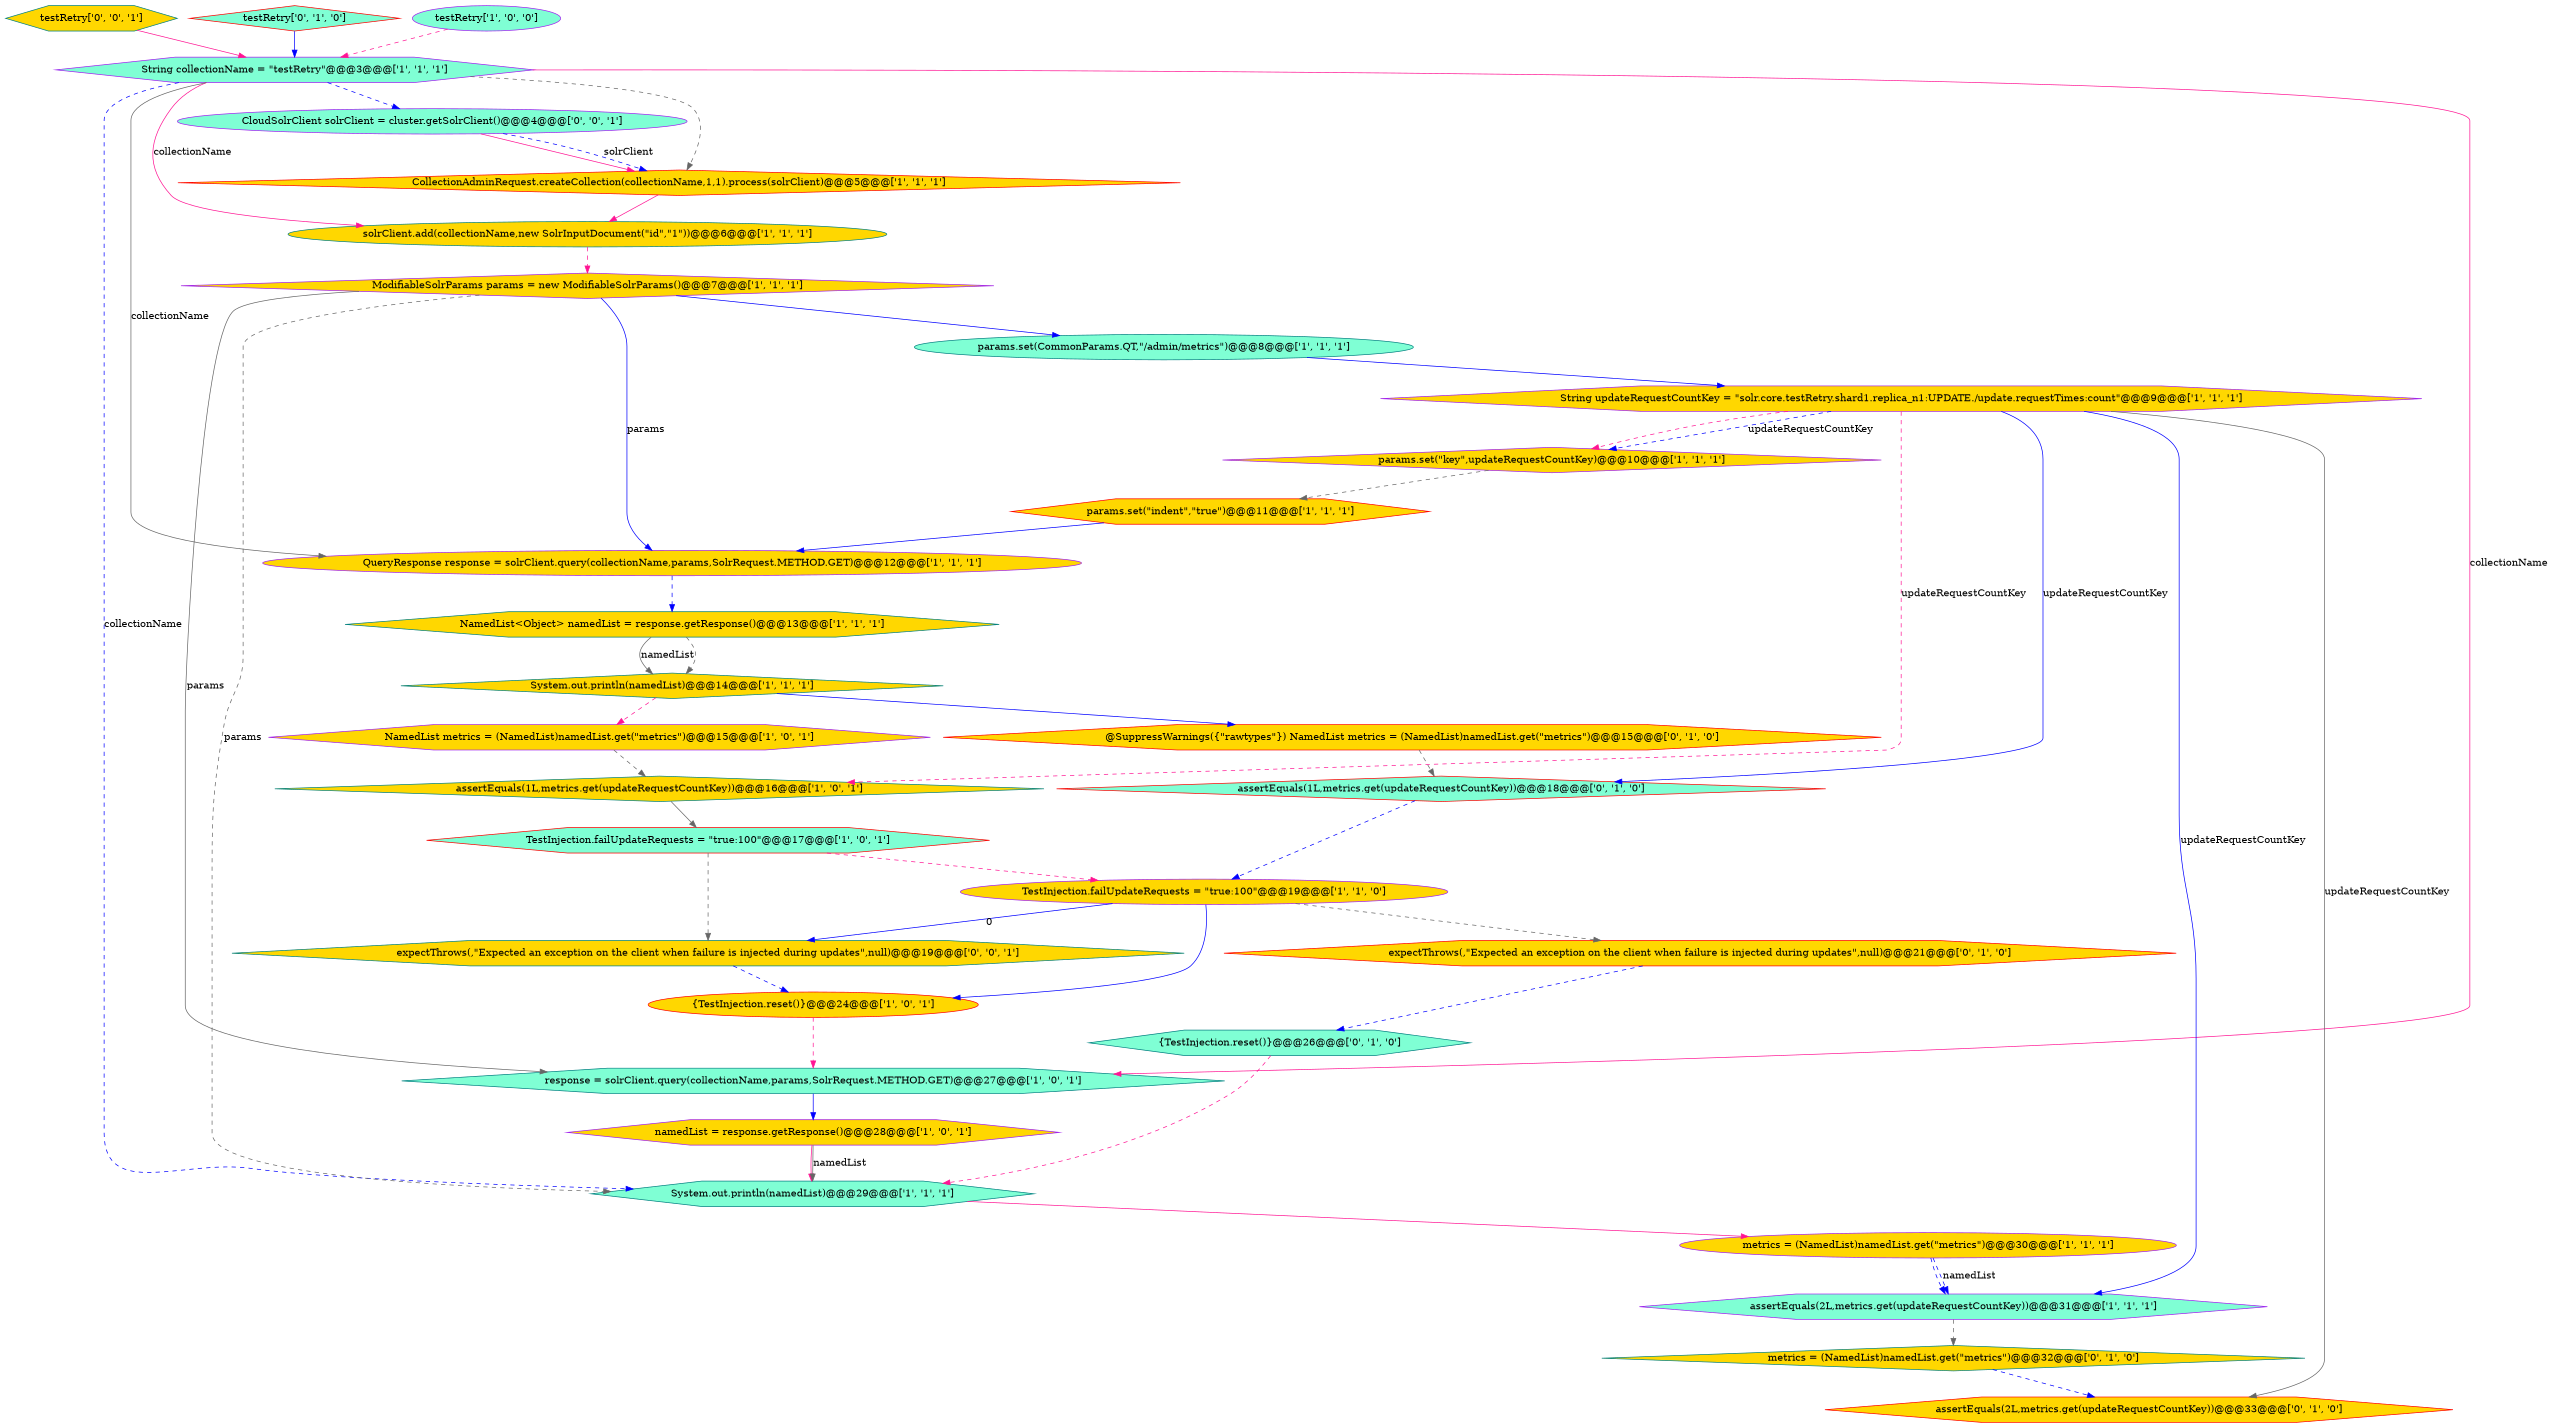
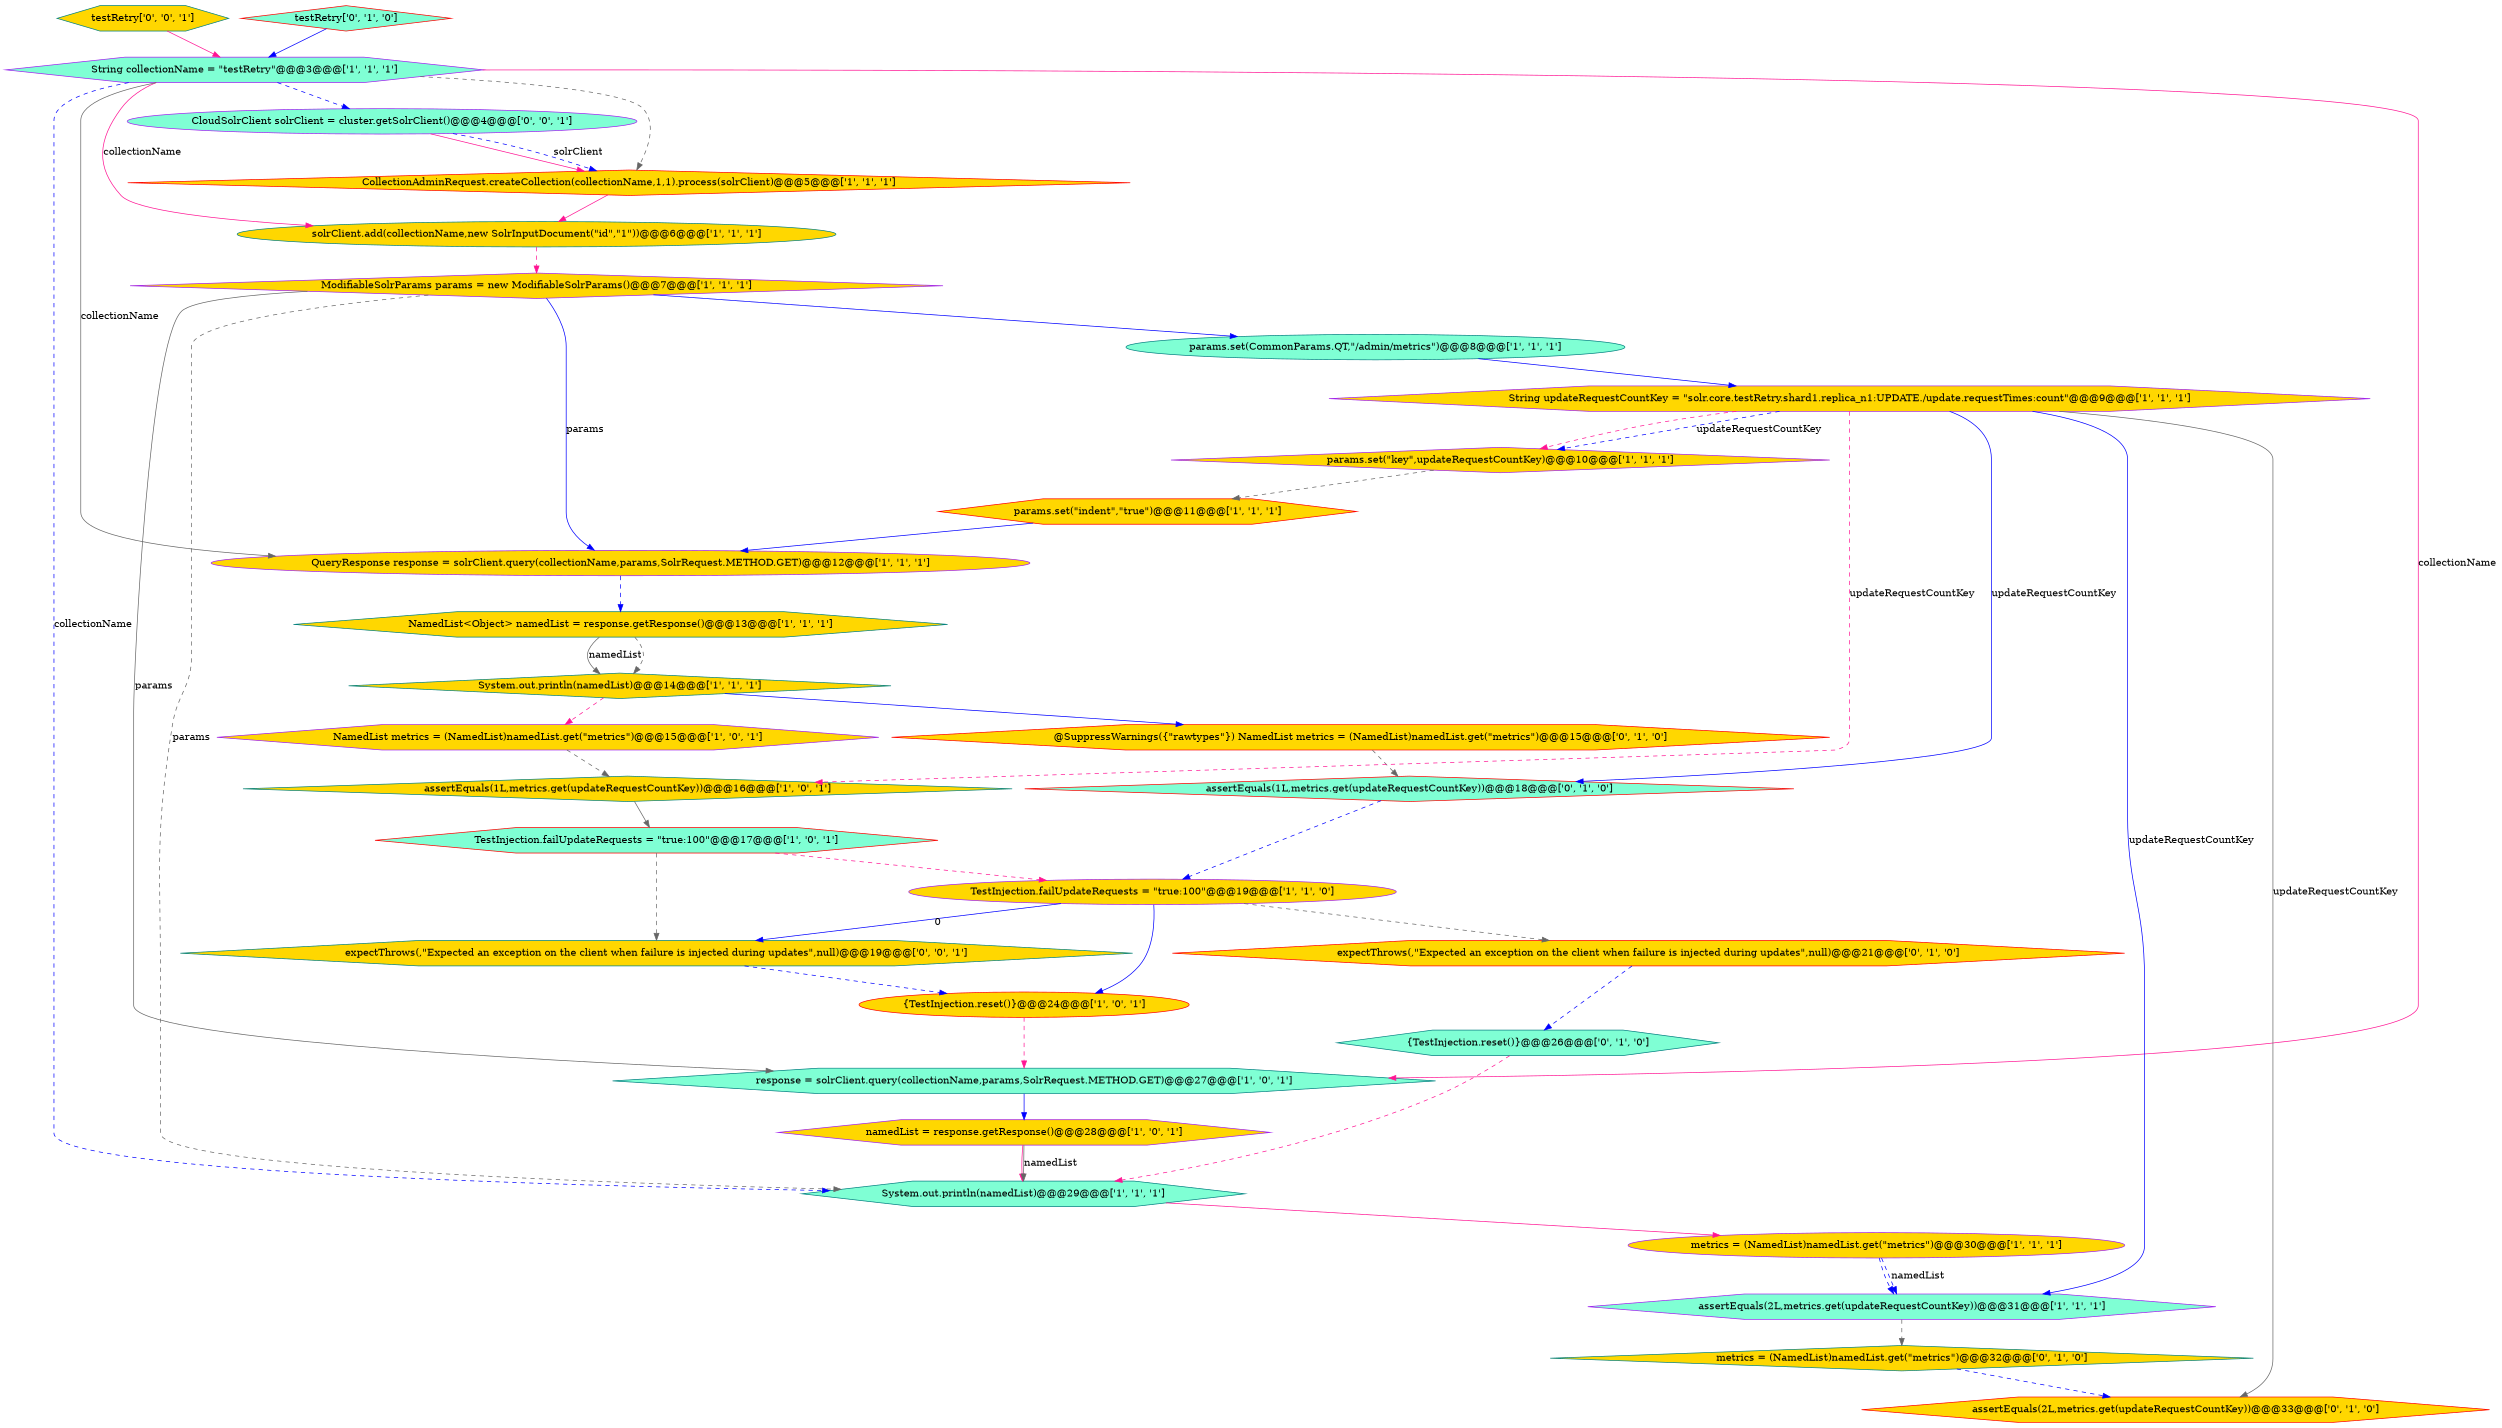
node "testRetry['1', '0', '0']": removed
